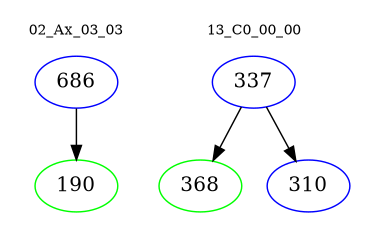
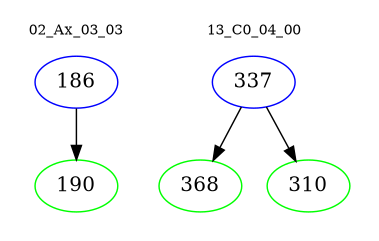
cluster "13_C0_00_00": label "13_C0_00_00" -> "13_C0_04_00"
node "686": label "686" -> "186"
node "310": color blue -> green
